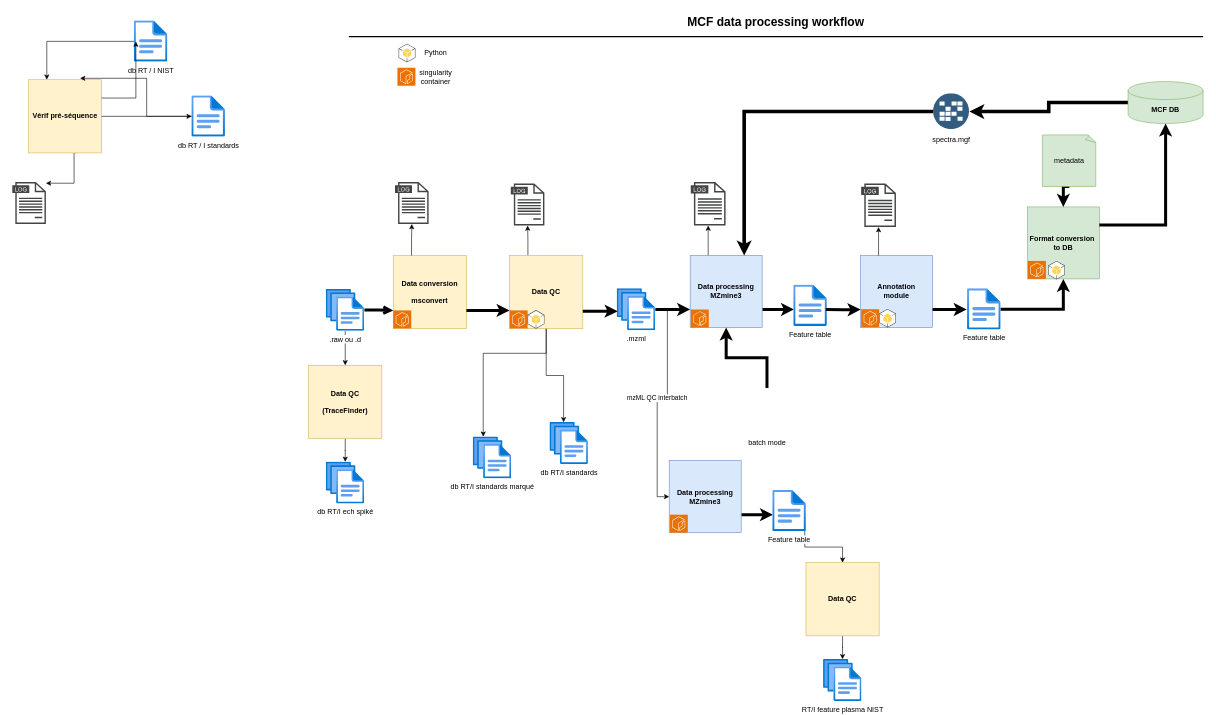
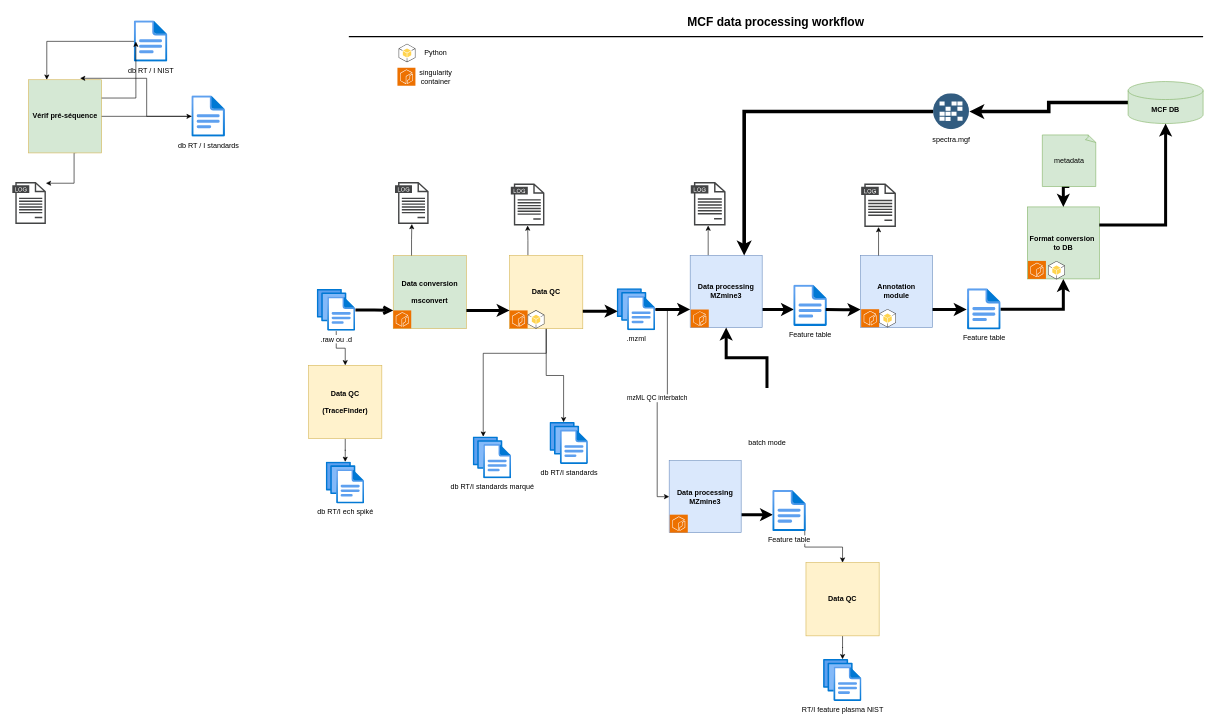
node "Vérif pré-séquence": fillcolor #fff2cc -> #d5e8d4
node "Data conversion msconvert": fillcolor #fff2cc -> #d5e8d4
node ".raw ou .d": moved (345, 310) -> (336, 310)
